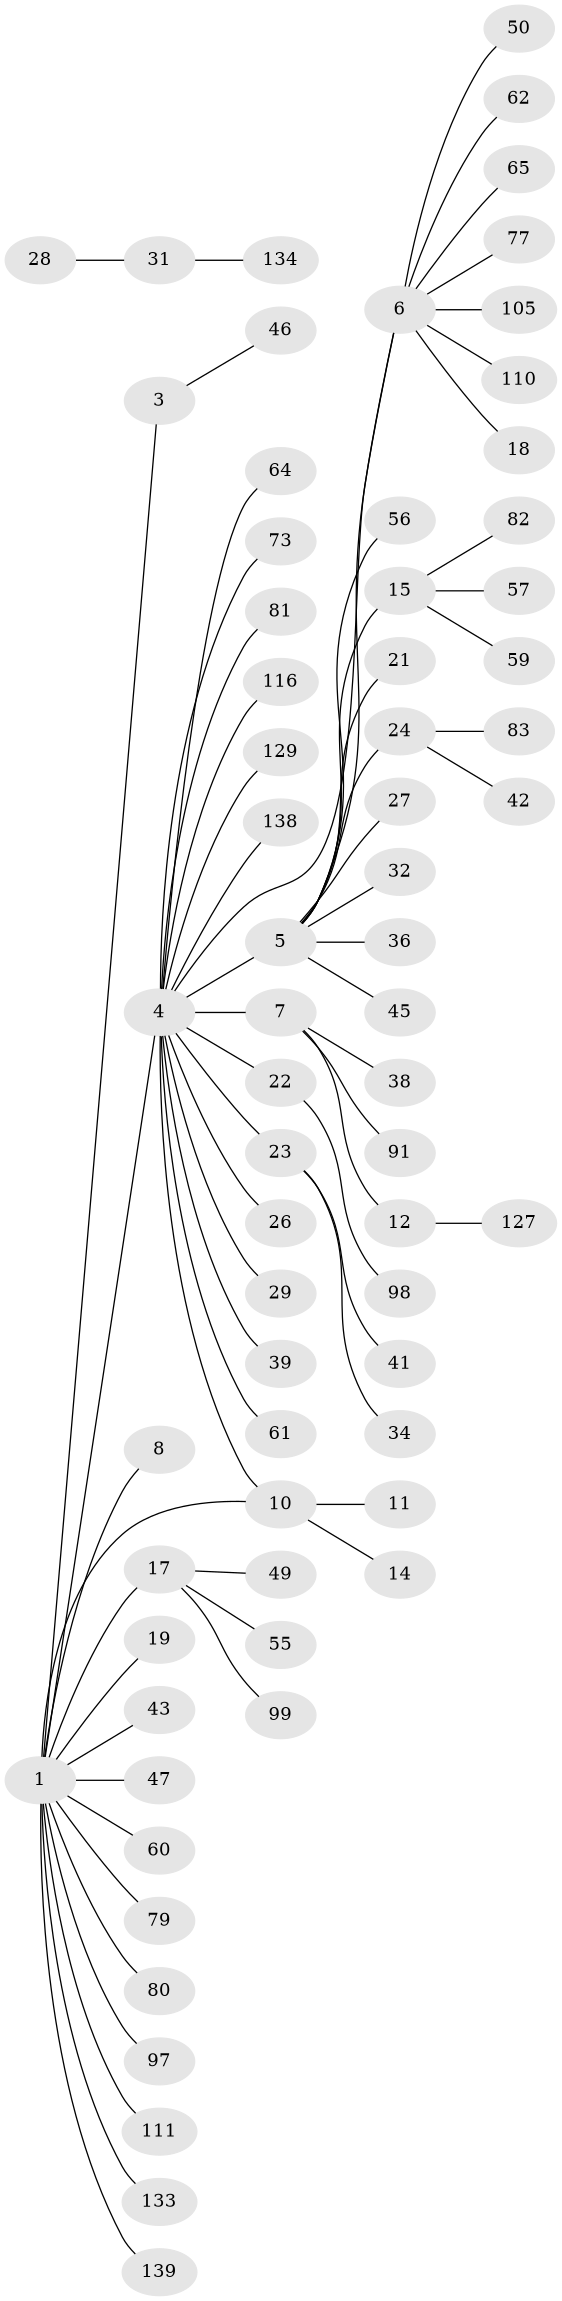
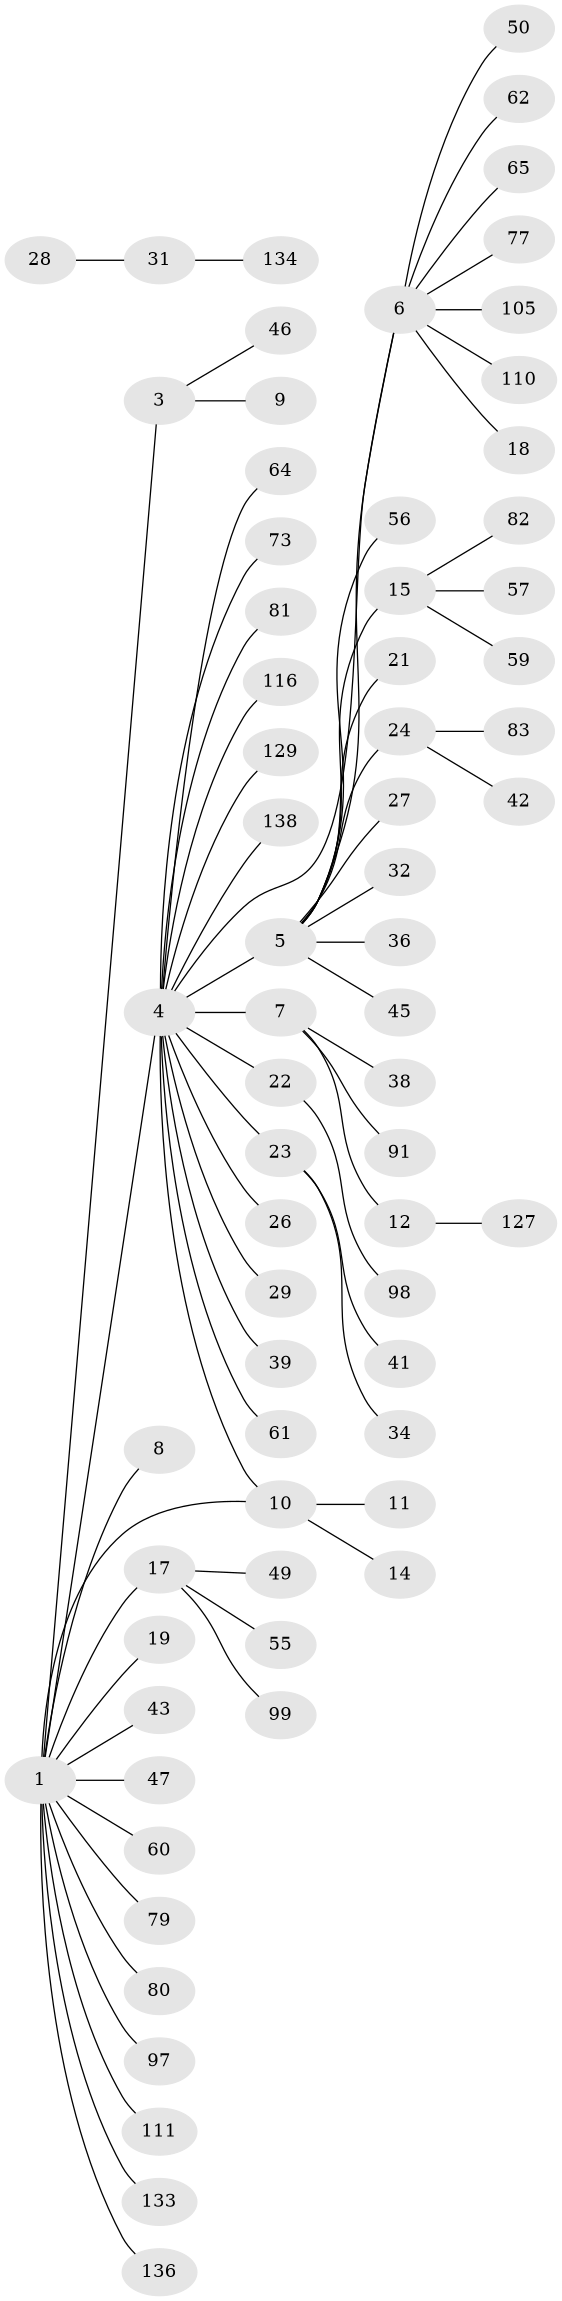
node "9": added
node "139": label "139" -> "136"
